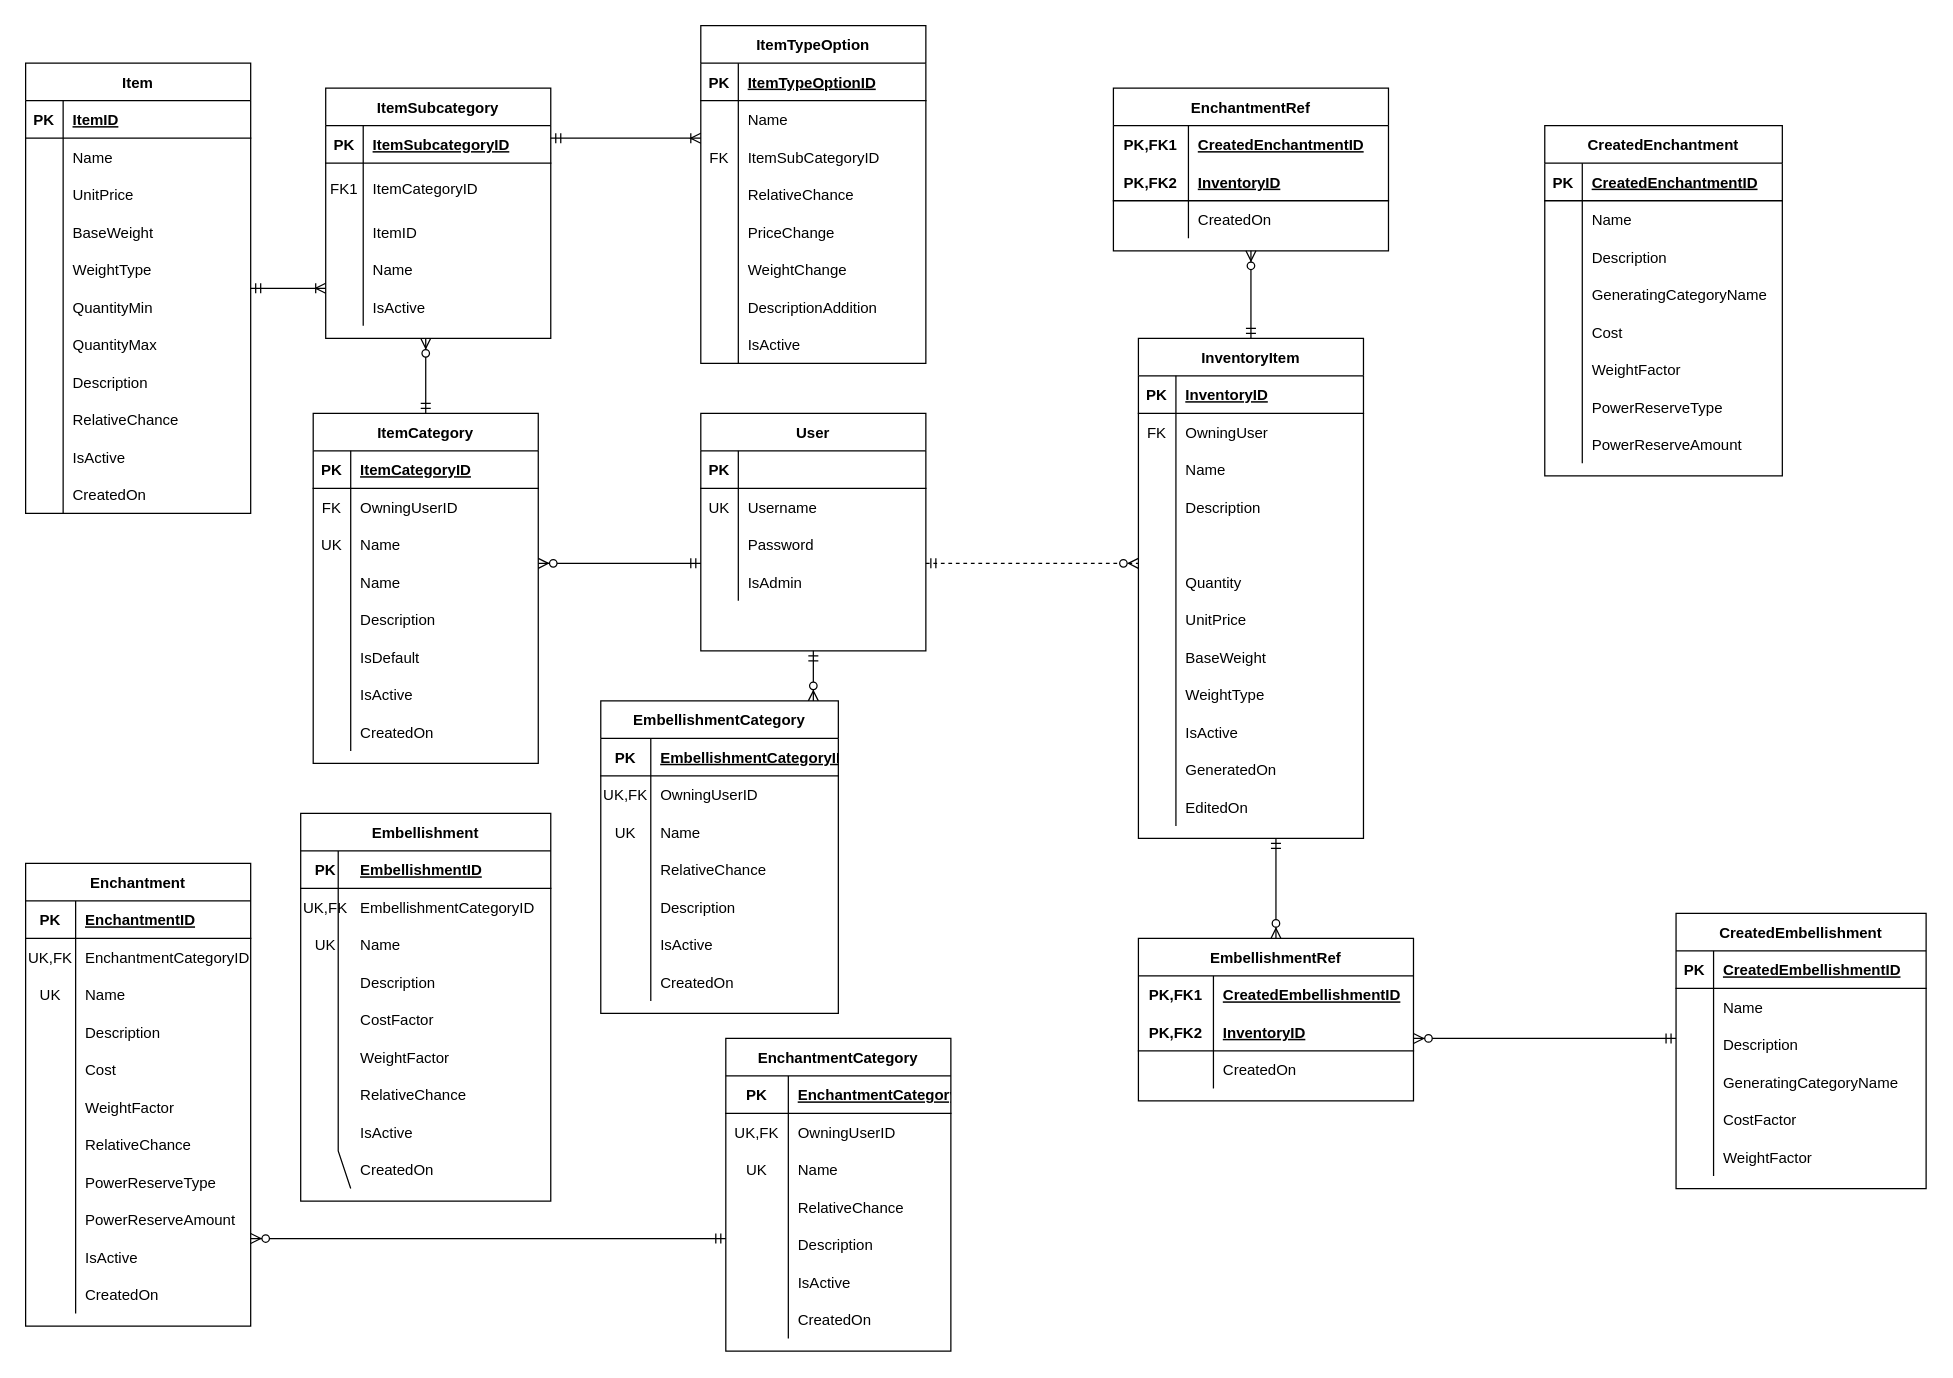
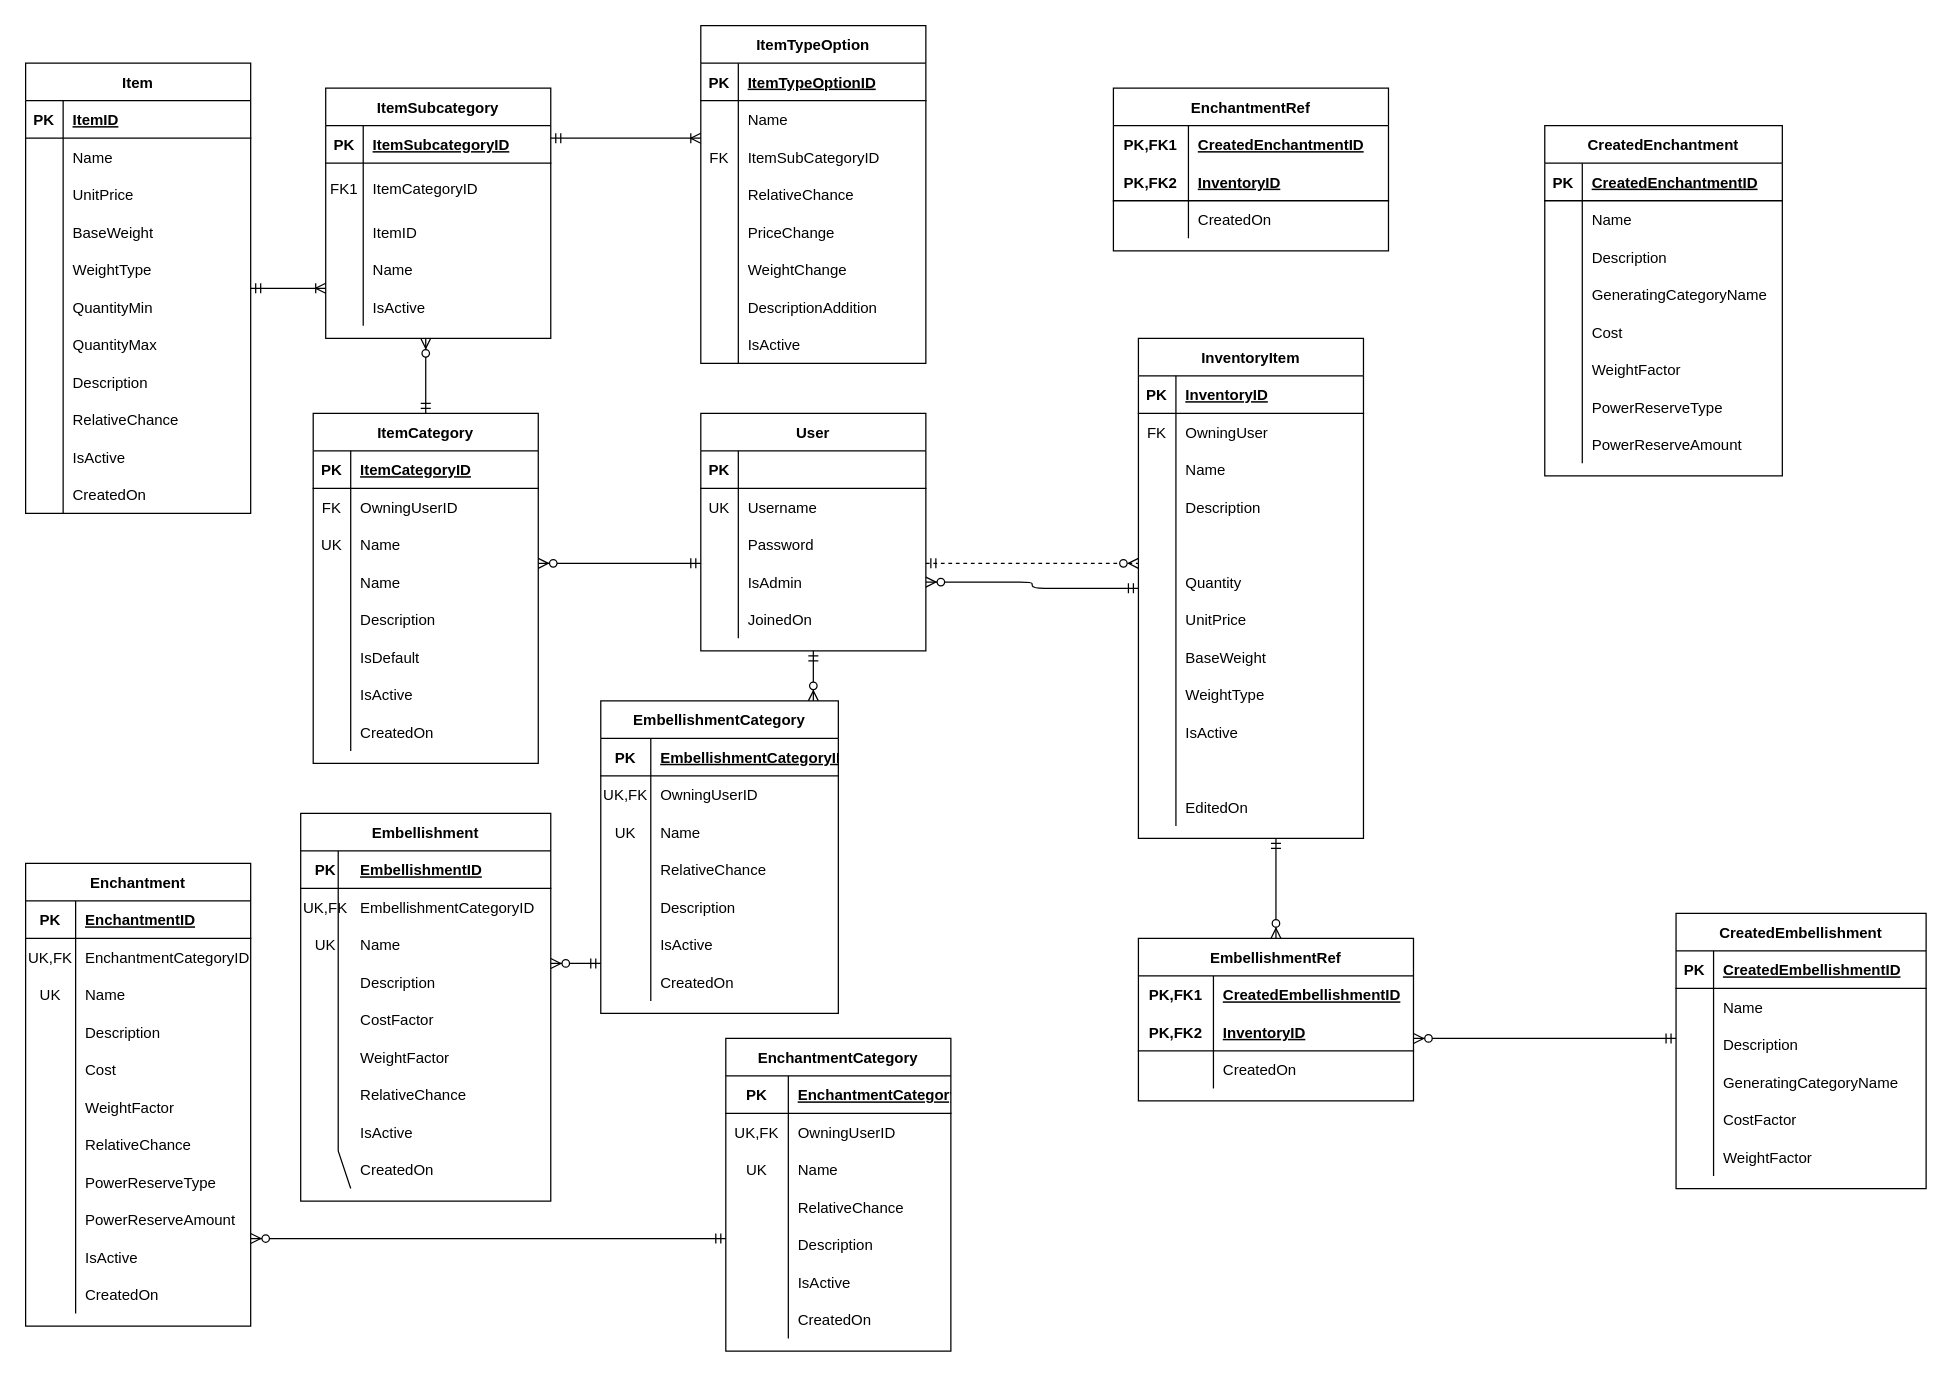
edge "EnchantmentRef" -- "InventoryItem": now "IsAdmin" -- "InventoryItem"
node "JoinedOn": added
node "GeneratedOn": removed
edge "EmbellishmentCategory" -- "Embellishment": added
